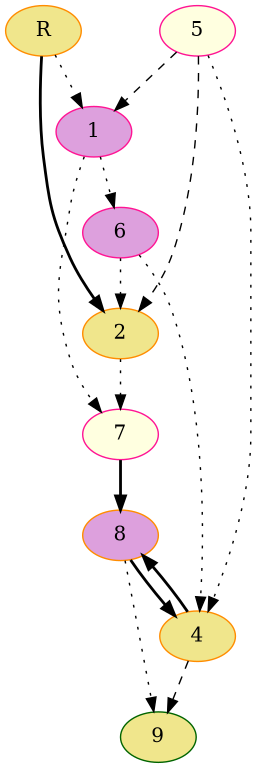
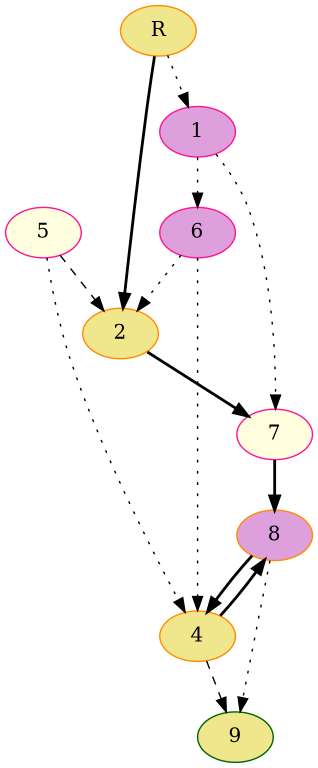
edge "5" -> "1": removed
edge "2" -> "7": style dotted -> bold
